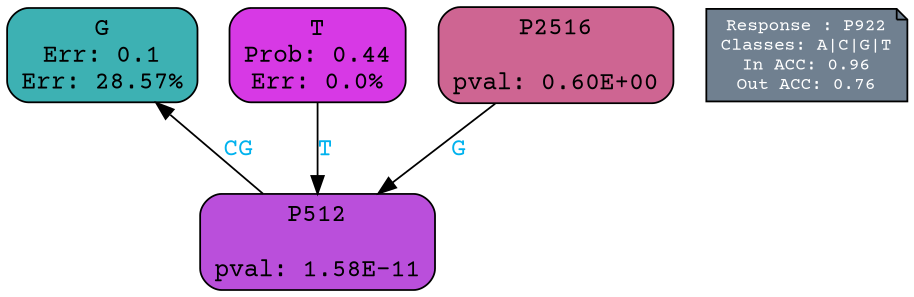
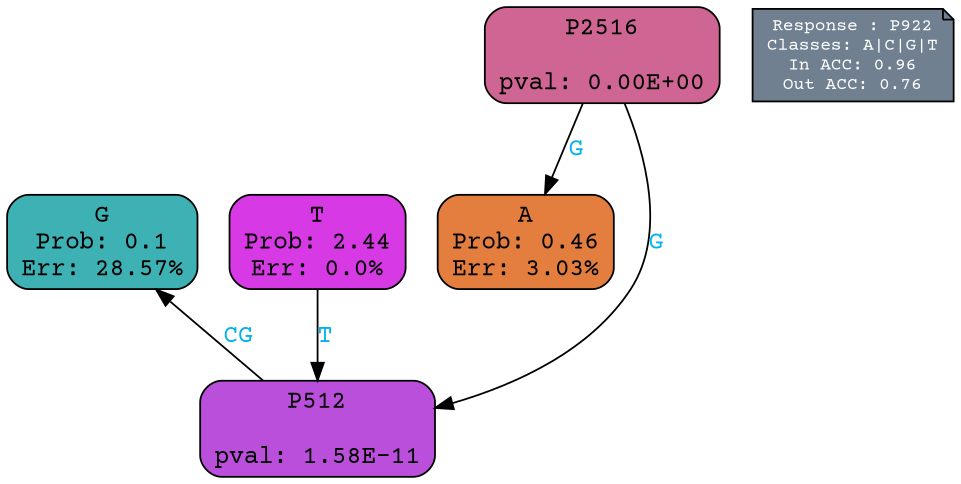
node "G Err: 0.1 Err: 28.57%": label "G Err: 0.1 Err: 28.57%" -> "G Prob: 0.1 Err: 28.57%"
node "T Prob: 0.44 Err: 0.0%": label "T Prob: 0.44 Err: 0.0%" -> "T Prob: 2.44 Err: 0.0%"
node "P2516 pval: 0.60E+00": label "P2516 pval: 0.60E+00" -> "P2516 pval: 0.00E+00"
node "A Prob: 0.46 Err: 3.03%": added
